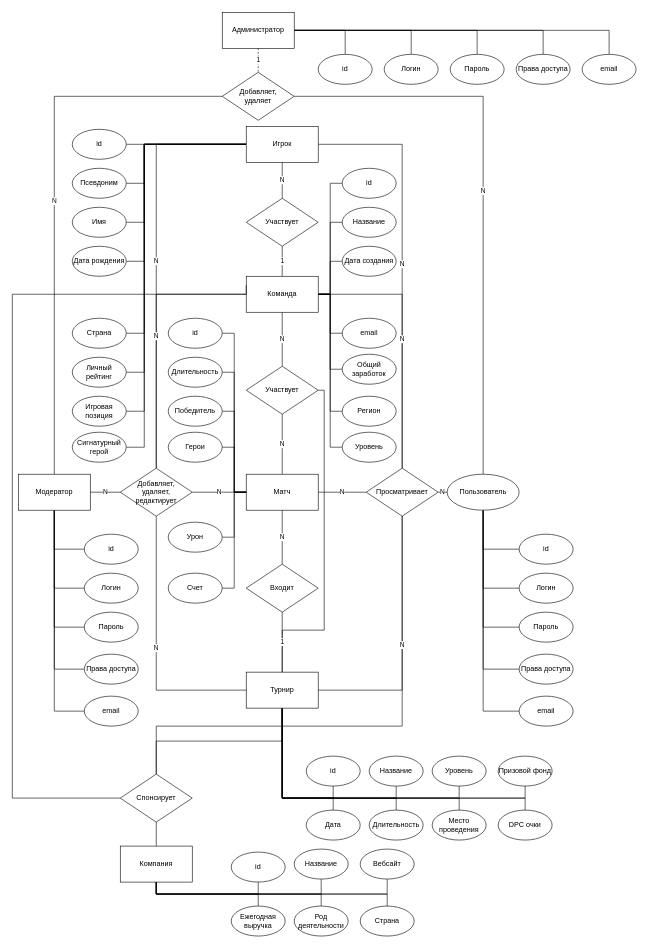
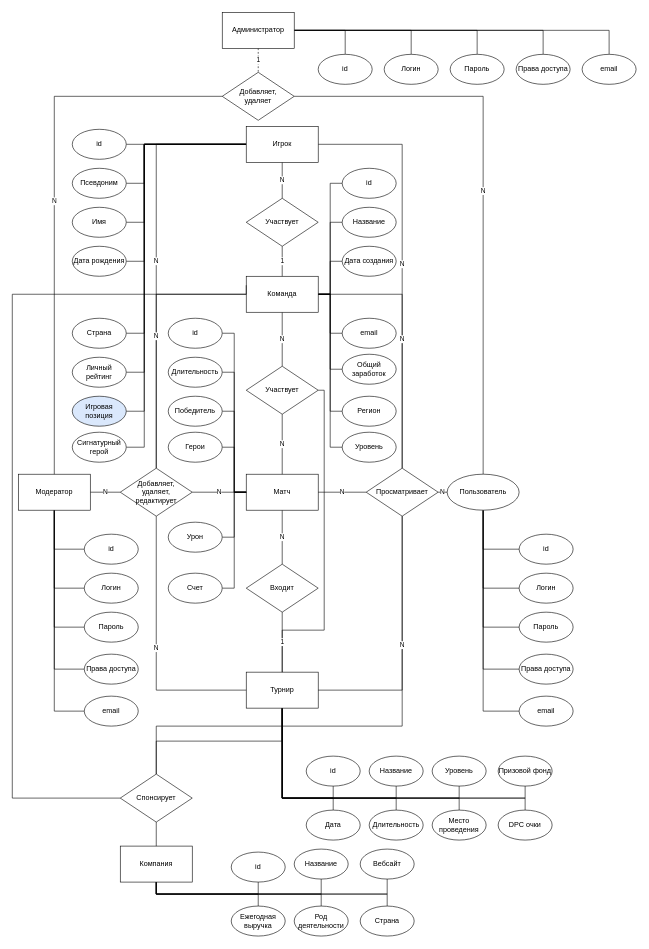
node "Игровая позиция": fillcolor #ffffff -> #dae8fc
